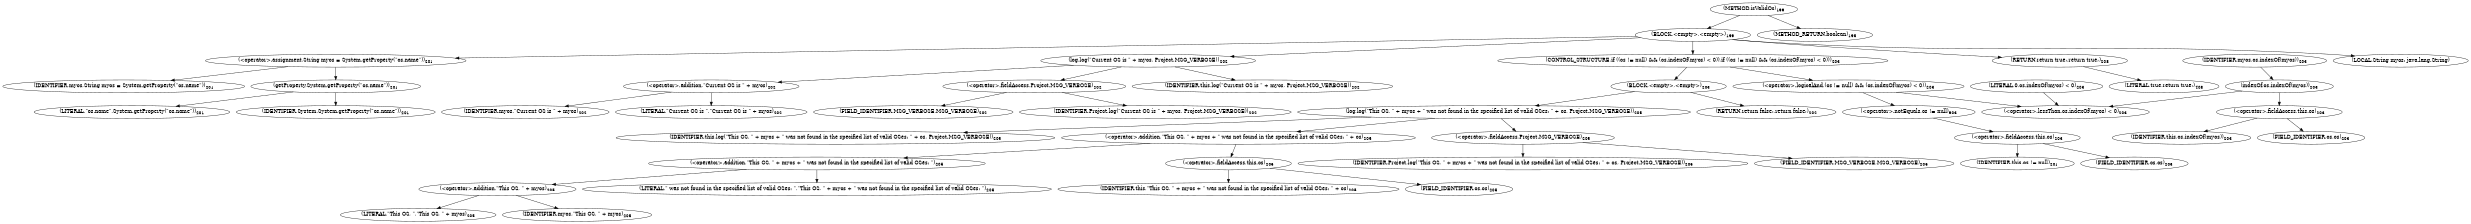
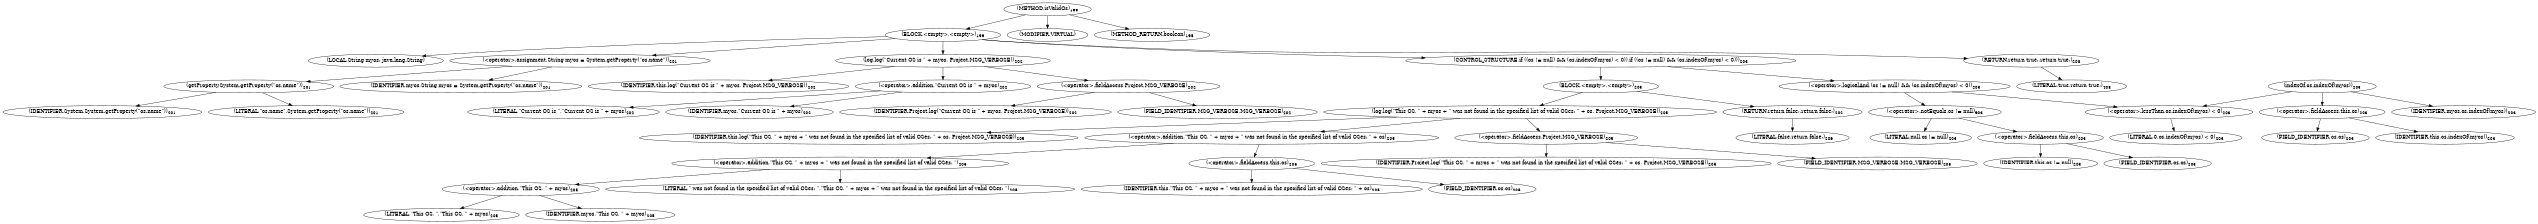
node "(MODIFIER,VIRTUAL)": added
edge "(IDENTIFIER,myos,os.indexOf(myos))" -> "(indexOf,os.indexOf(myos))": reversed
edge "(LITERAL,0,os.indexOf(myos) < 0)" -> "(<operator>.lessThan,os.indexOf(myos) < 0)": reversed
node "(LITERAL,false,return false;)": added
node "(LITERAL,null,os != null)": added
node "(IDENTIFIER,this,os != null)": text "201" -> "203"
